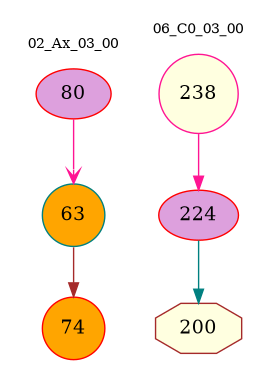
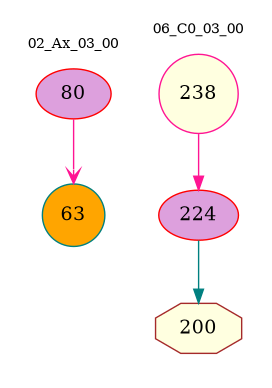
node "74": removed
